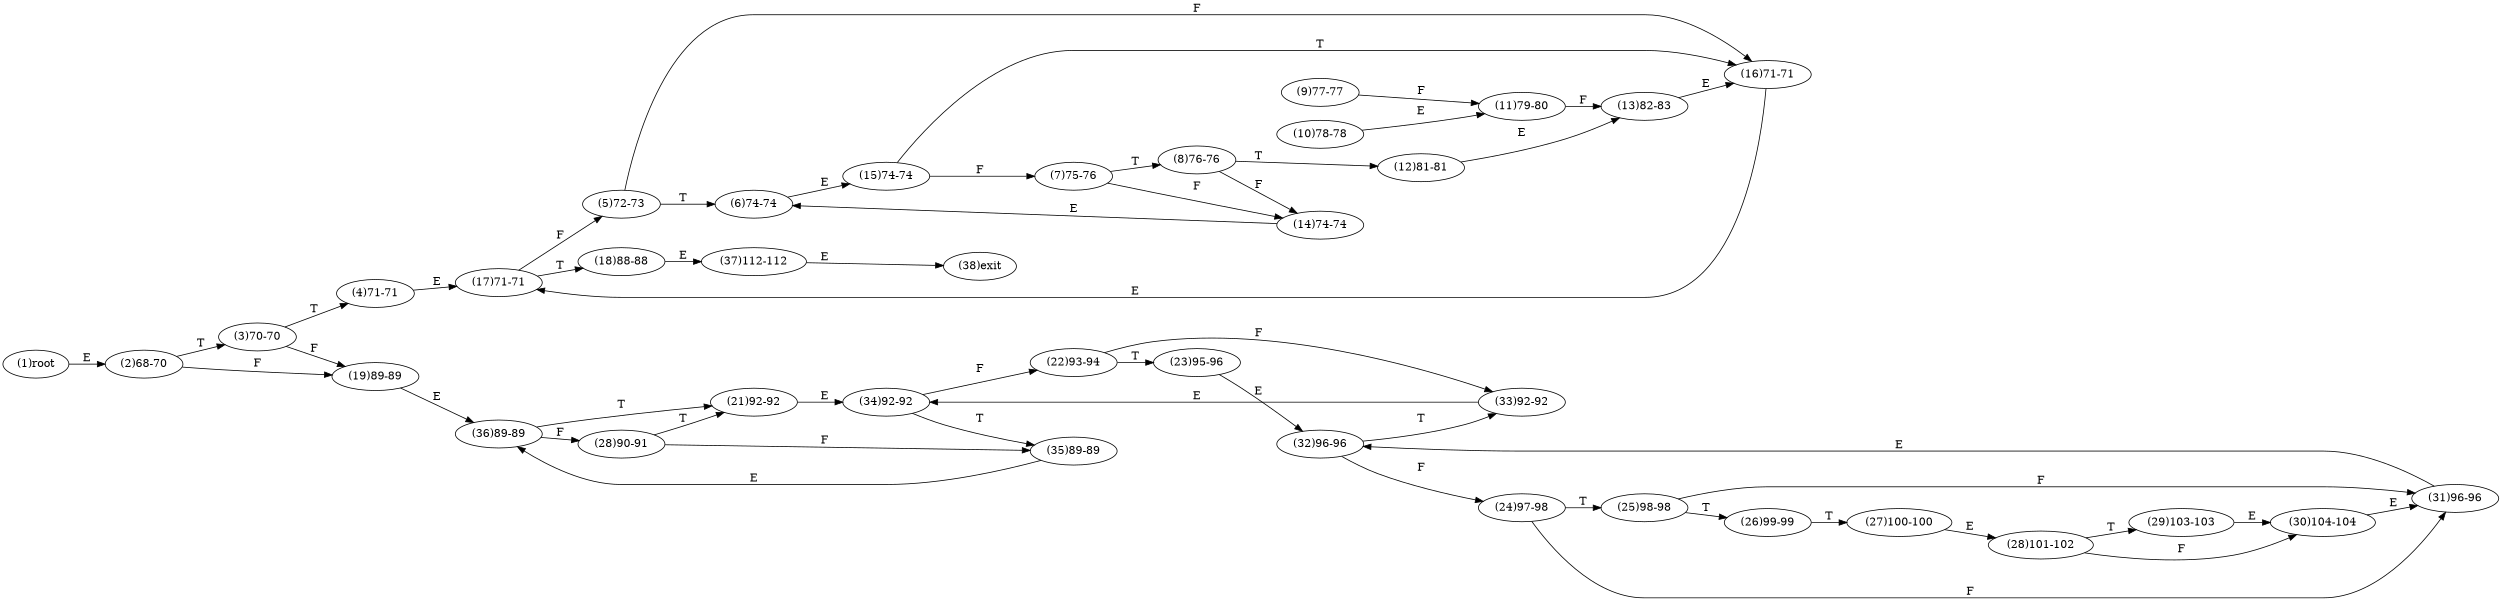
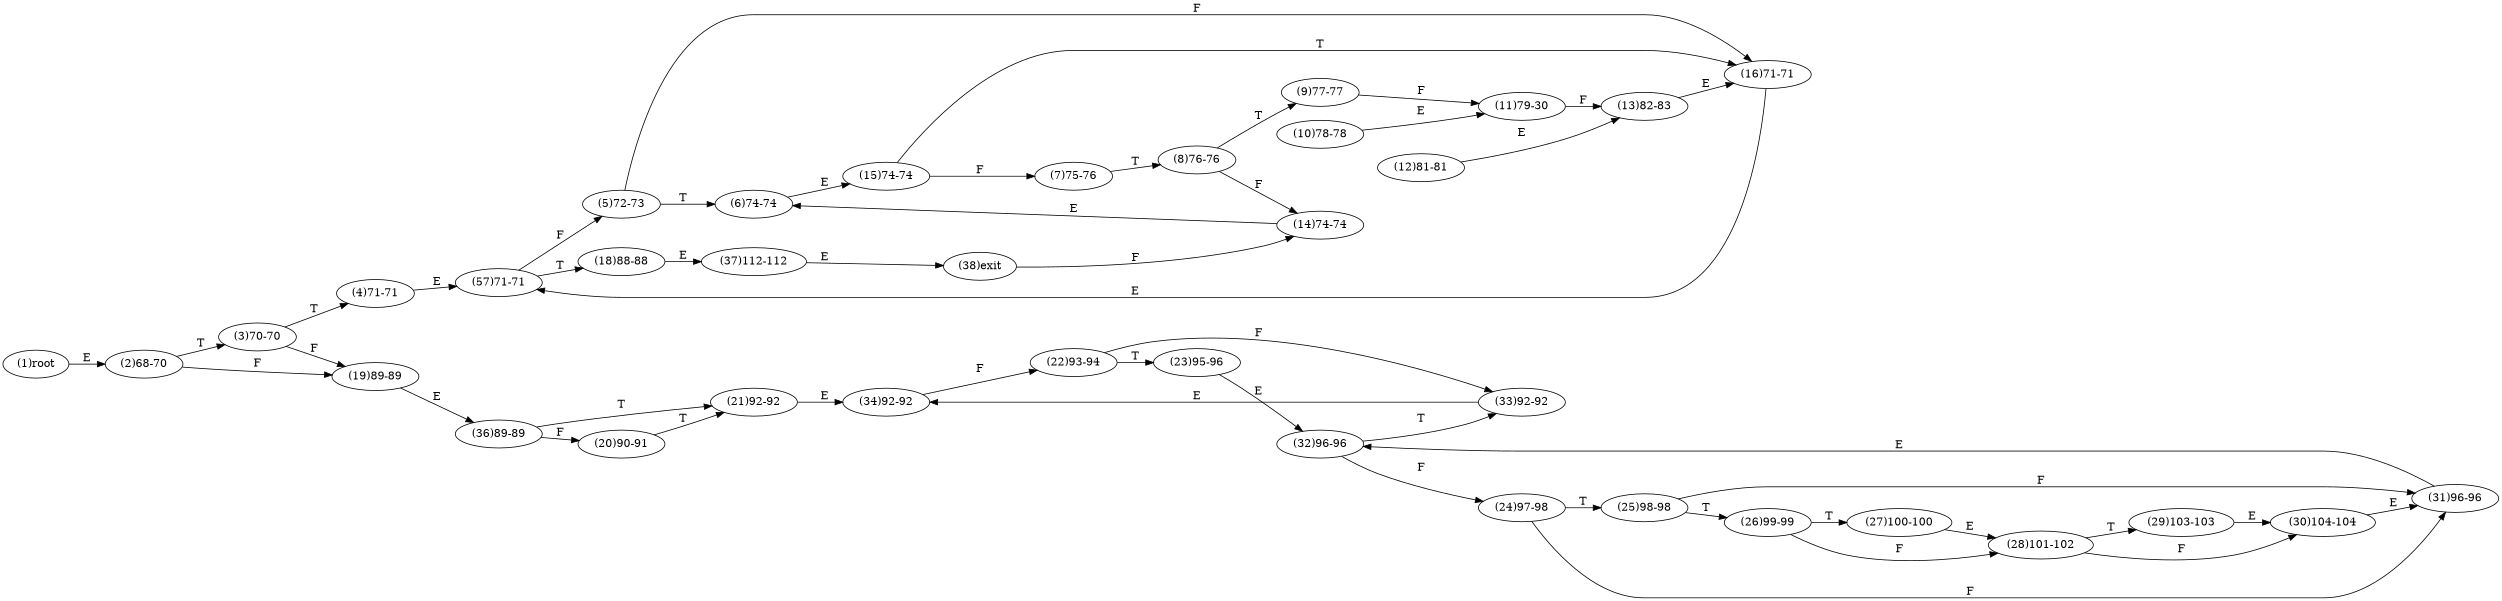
node "(11)79-80": label "(11)79-80" -> "(11)79-30"
edge "(8)76-76" -> "(12)81-81": now "(8)76-76" -> "(9)77-77"
edge "(7)75-76" -> "(14)74-74": now "(38)exit" -> "(14)74-74"
node "(17)71-71": label "(17)71-71" -> "(57)71-71"
node "(28)90-91": label "(28)90-91" -> "(20)90-91"
node "(35)89-89": removed
edge "(26)99-99" -> "(28)101-102": added, label "F"
